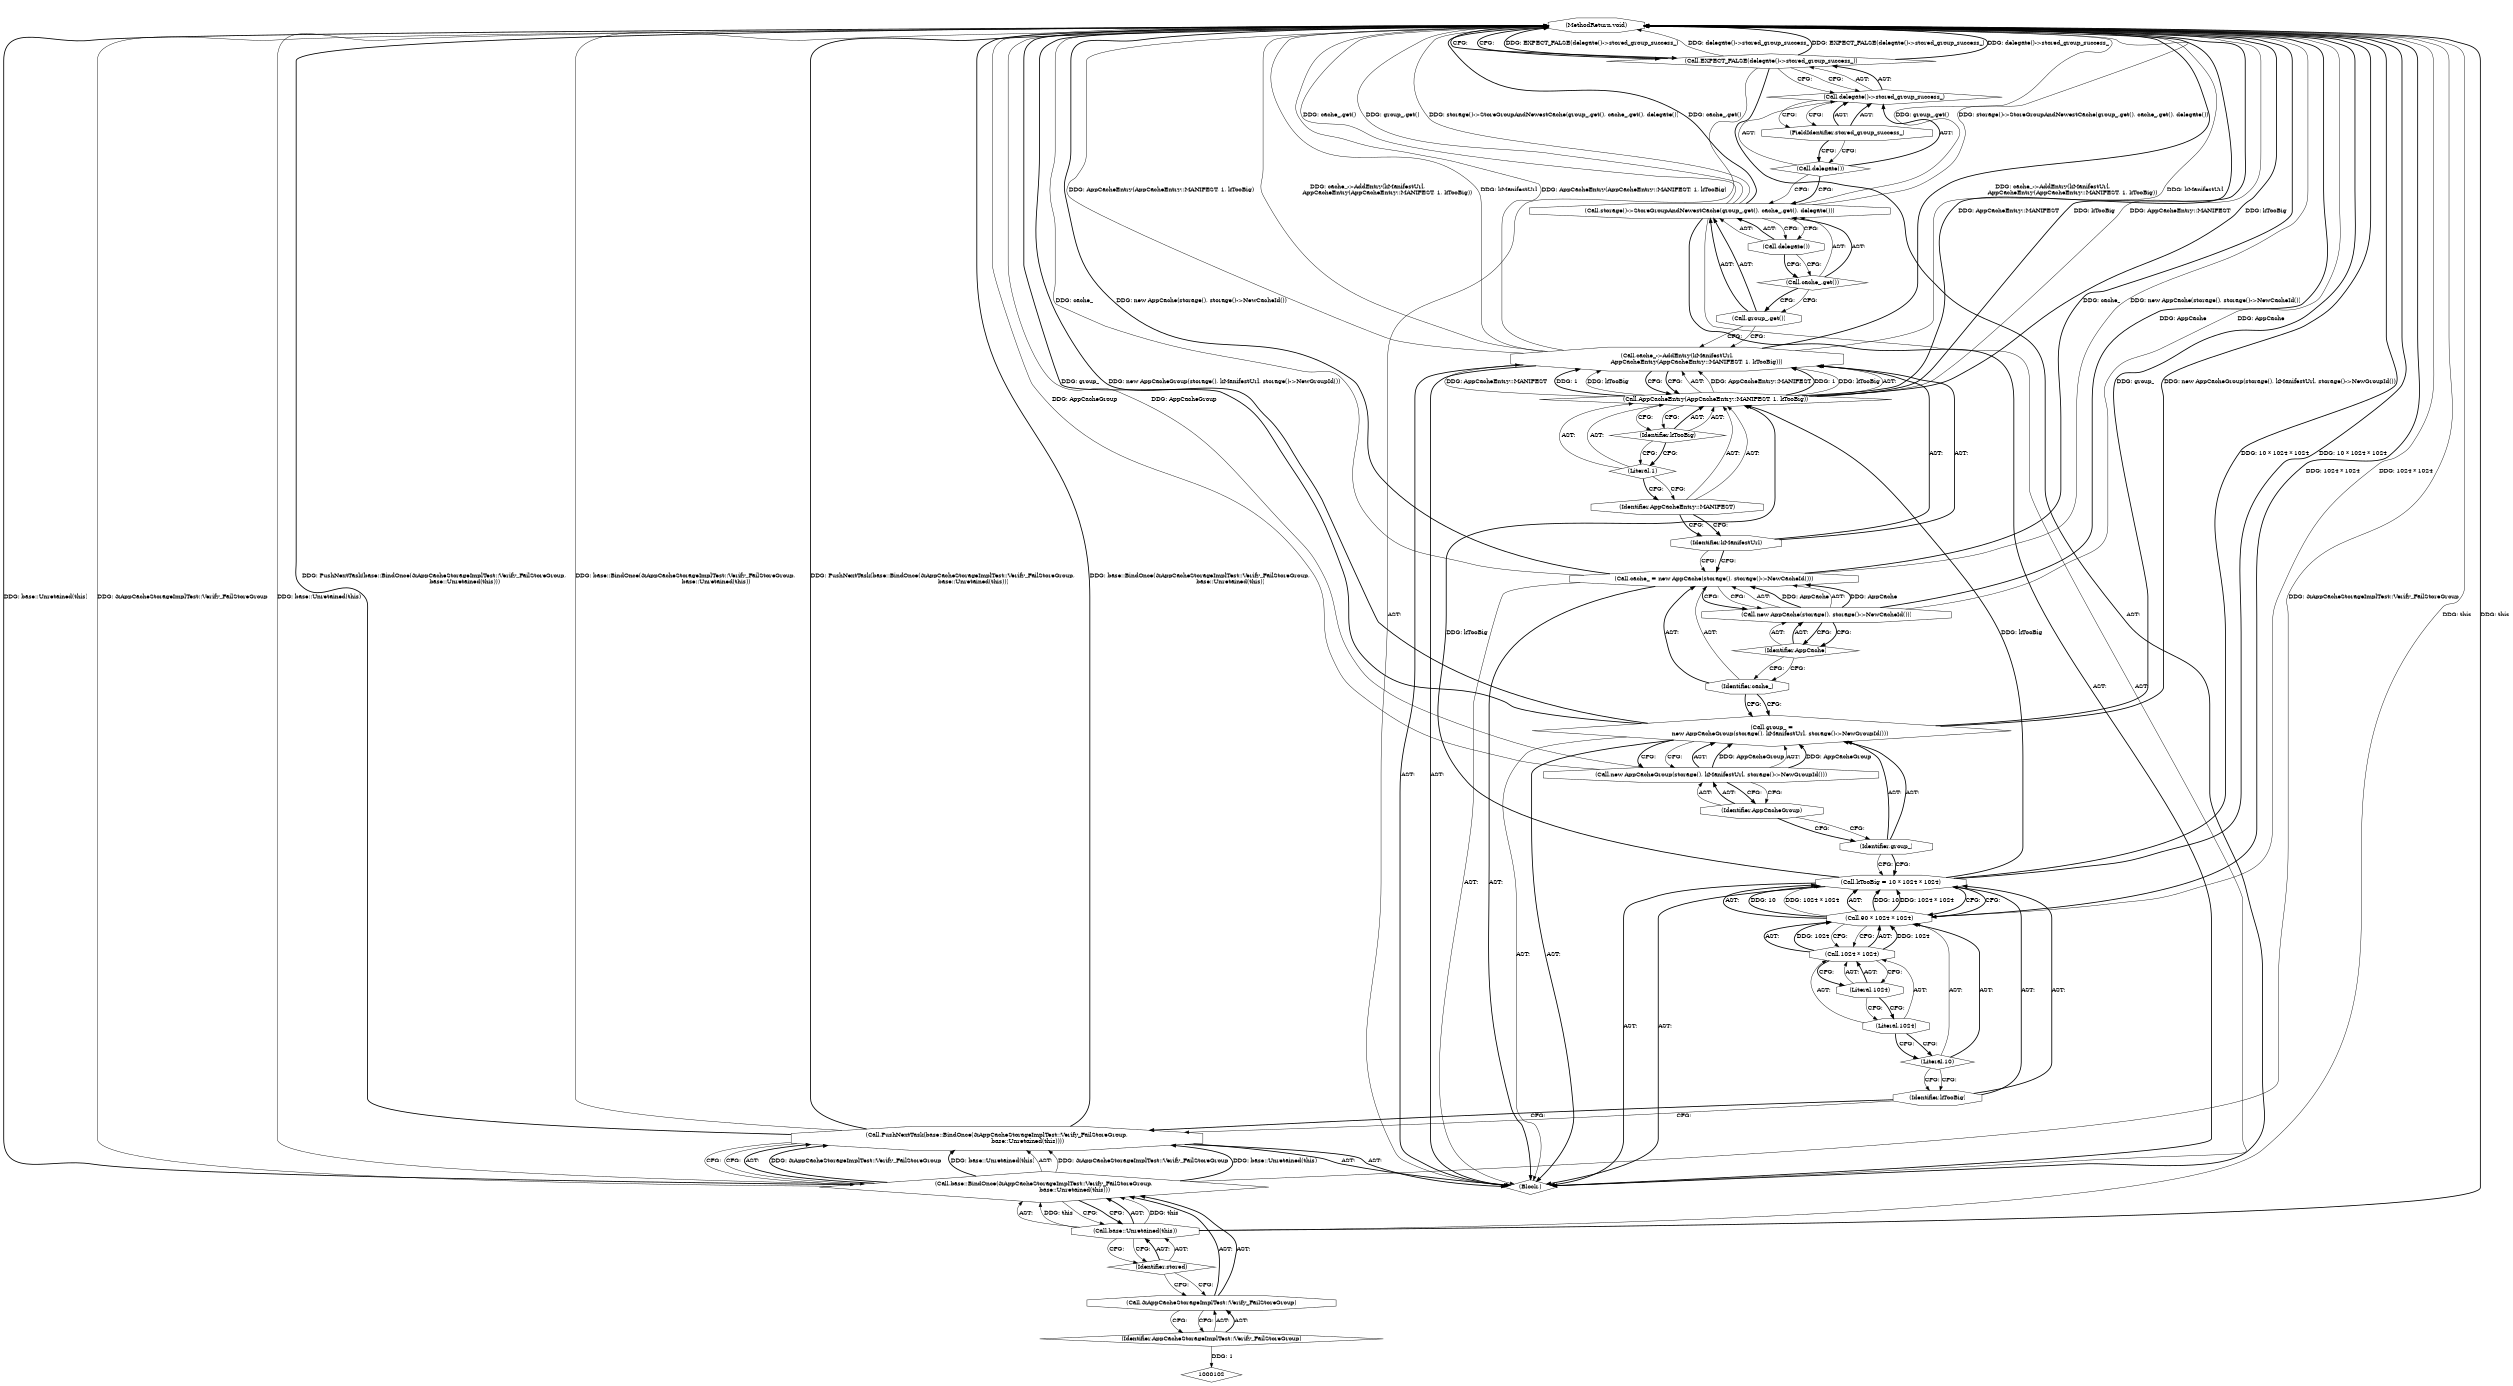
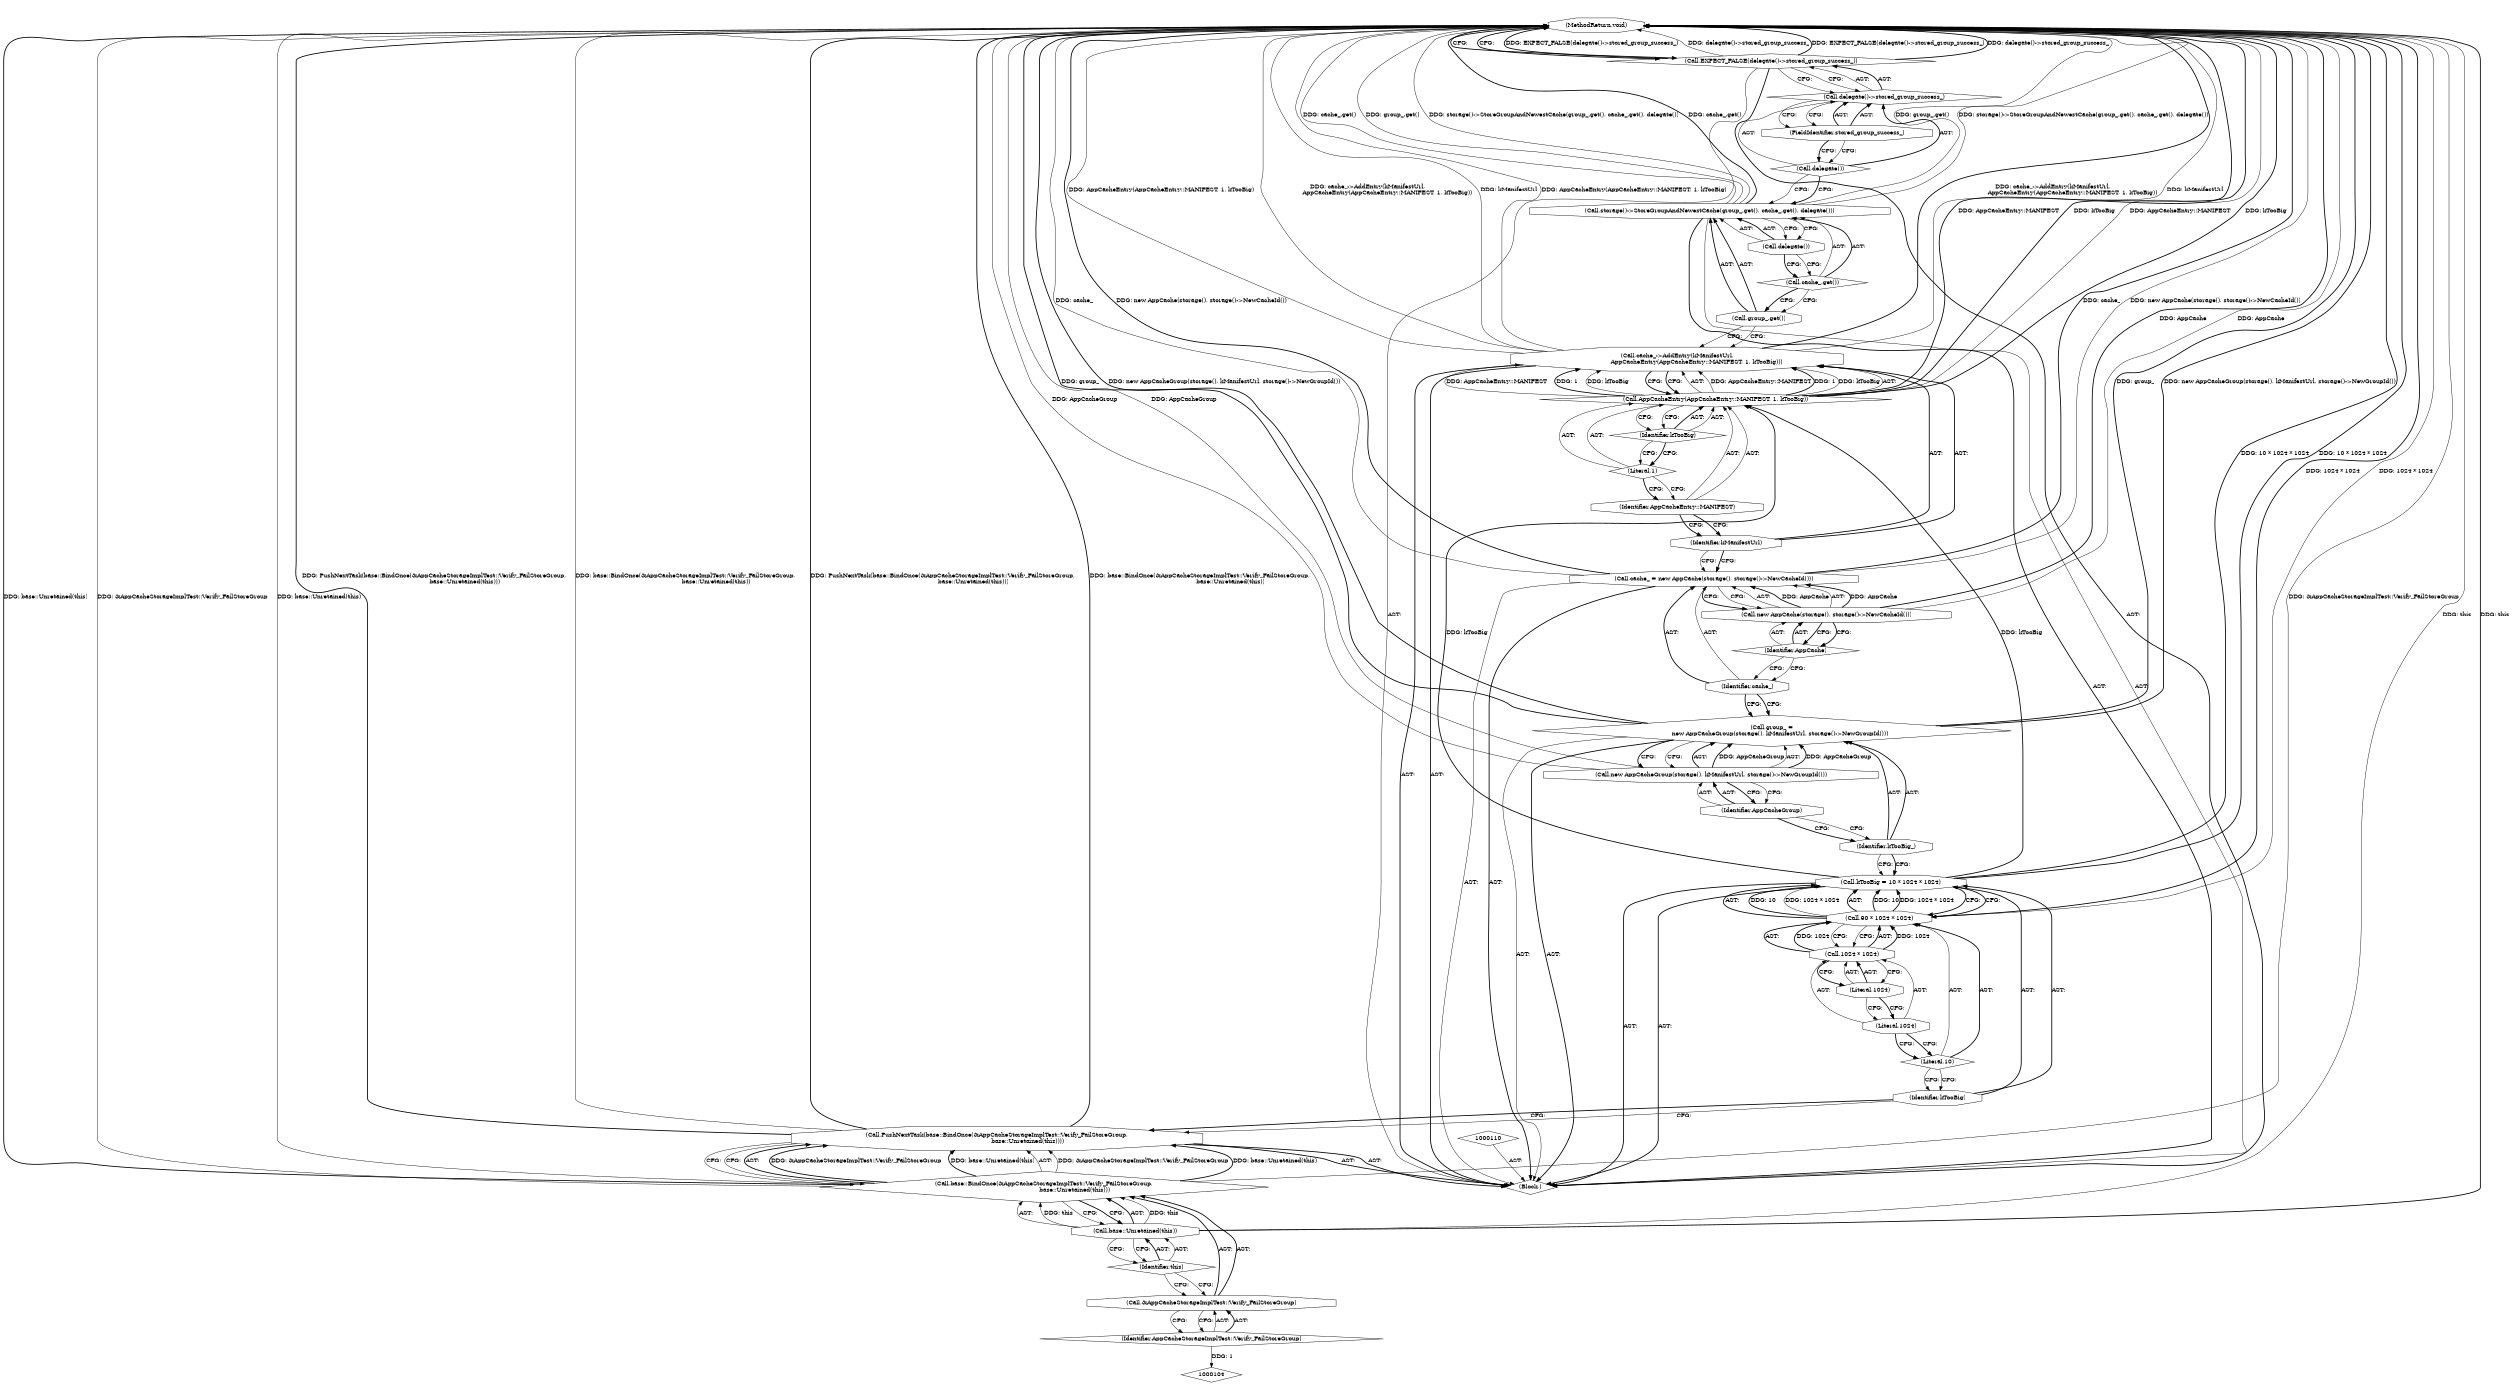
node "(Identifier,group_)": label "(Identifier,group_)" -> "(Identifier,kTooBig_)"
node "1000110": added
node "(Identifier,stored)": label "(Identifier,stored)" -> "(Identifier,this)"
node "1000102": label "1000102" -> "1000104"
